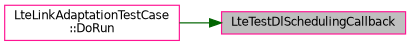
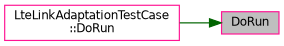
node "LteTestDlSchedulingCallback": label "LteTestDlSchedulingCallback" -> "DoRun"
